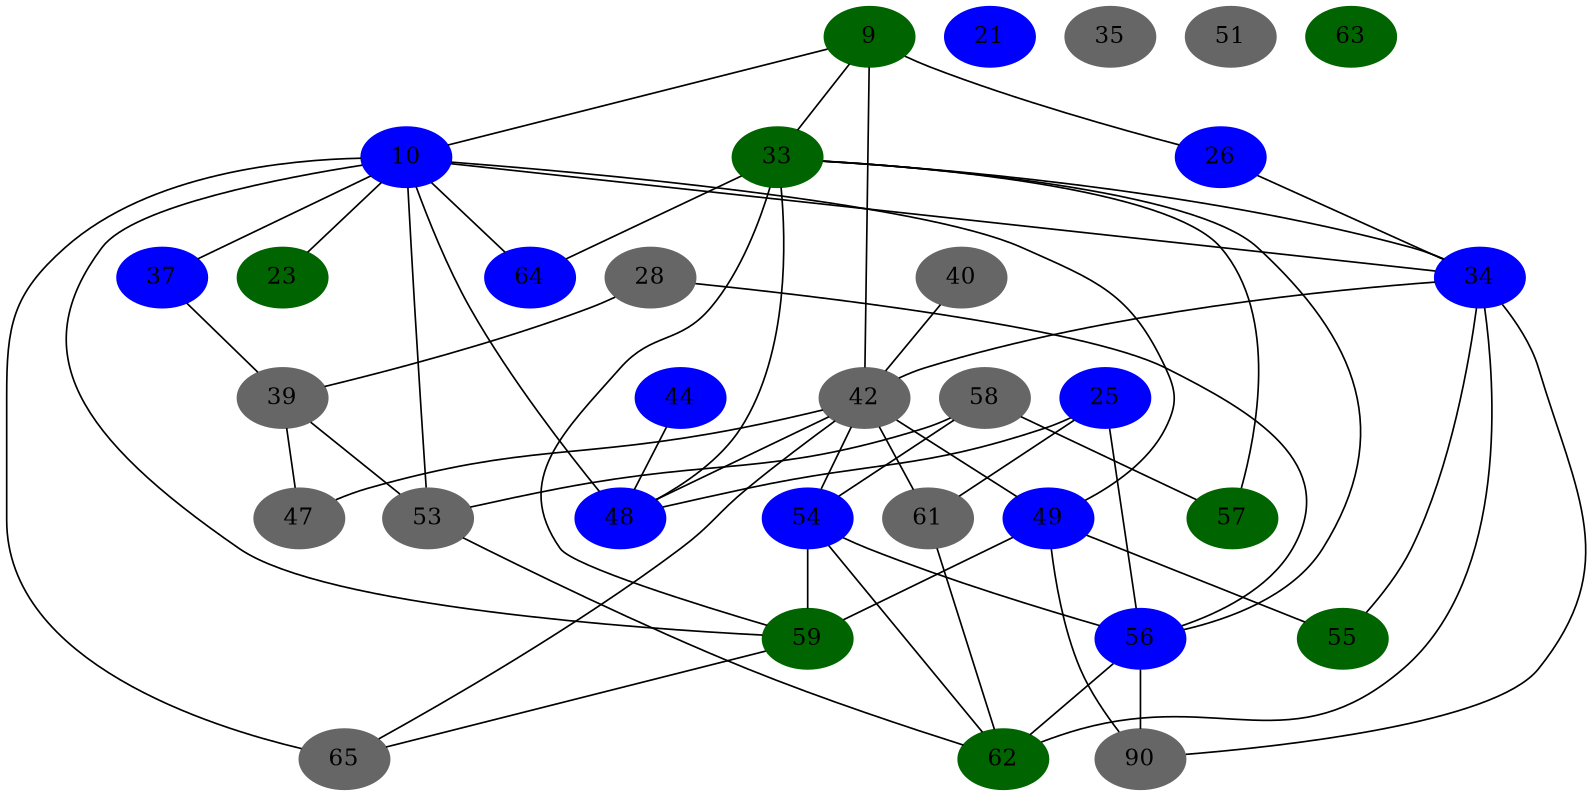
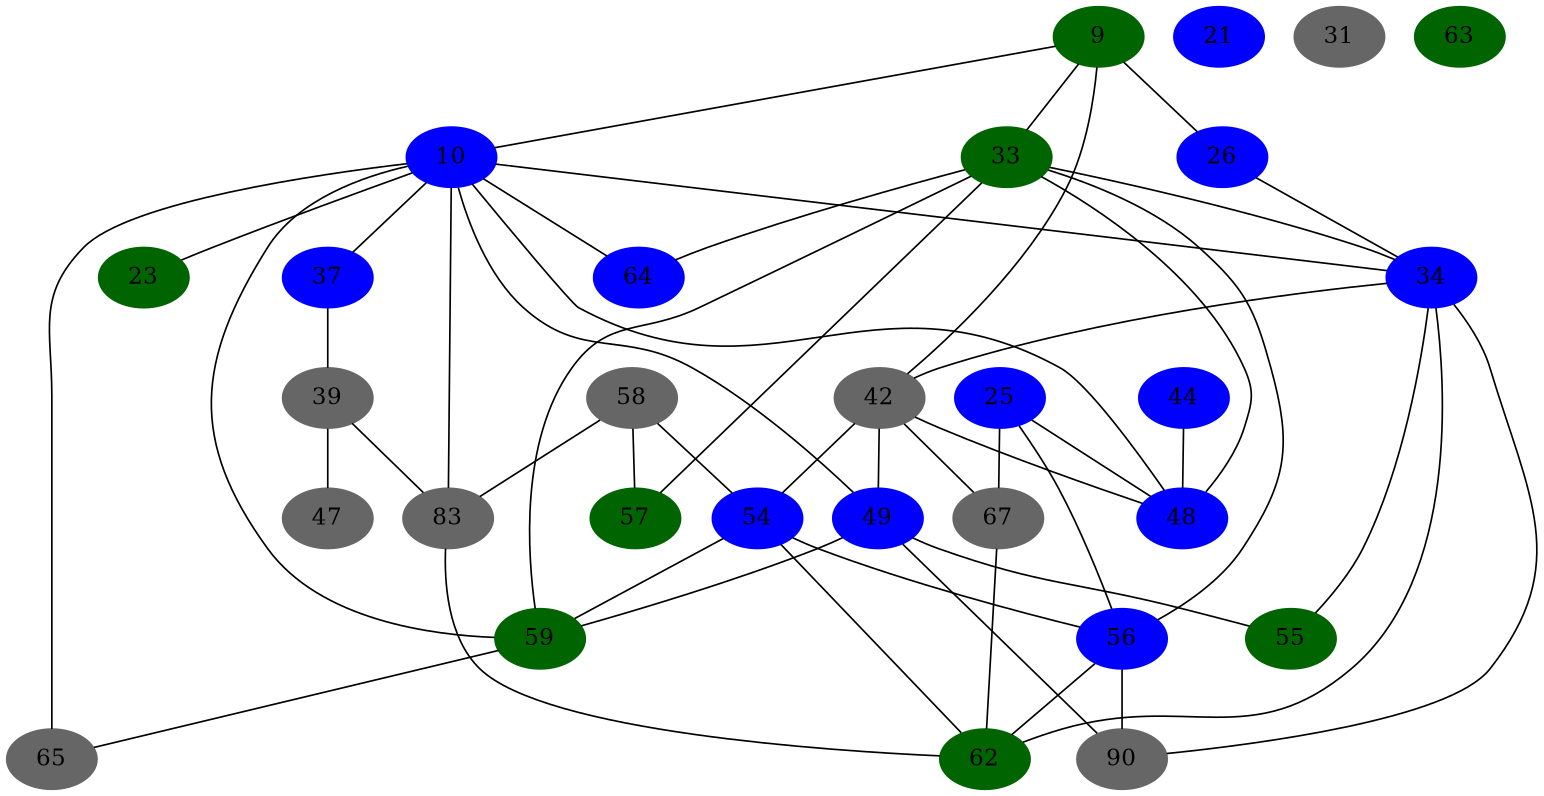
node "35": removed
node "51": label "51" -> "31"
node "28": removed
node "40": removed
edge "42" -- "47": removed
node "53": label "53" -> "83"
node "61": label "61" -> "67"
edge "42" -- "65": removed
